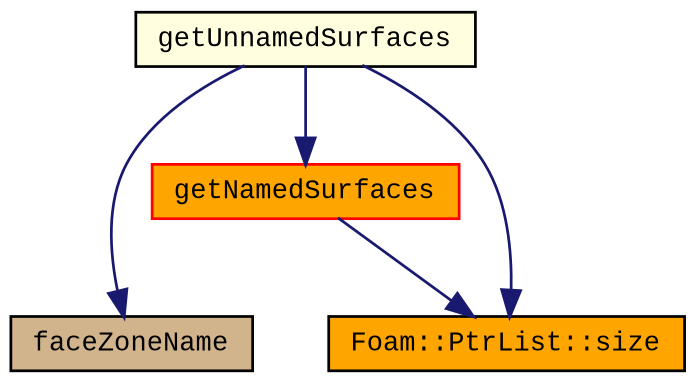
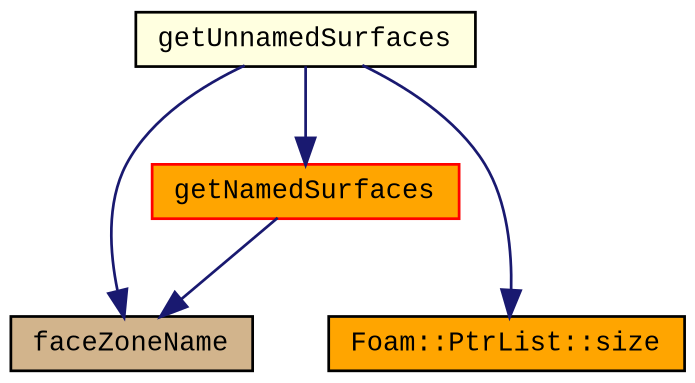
edge "getNamedSurfaces" -> "Foam::PtrList::size": now "getNamedSurfaces" -> "faceZoneName"
